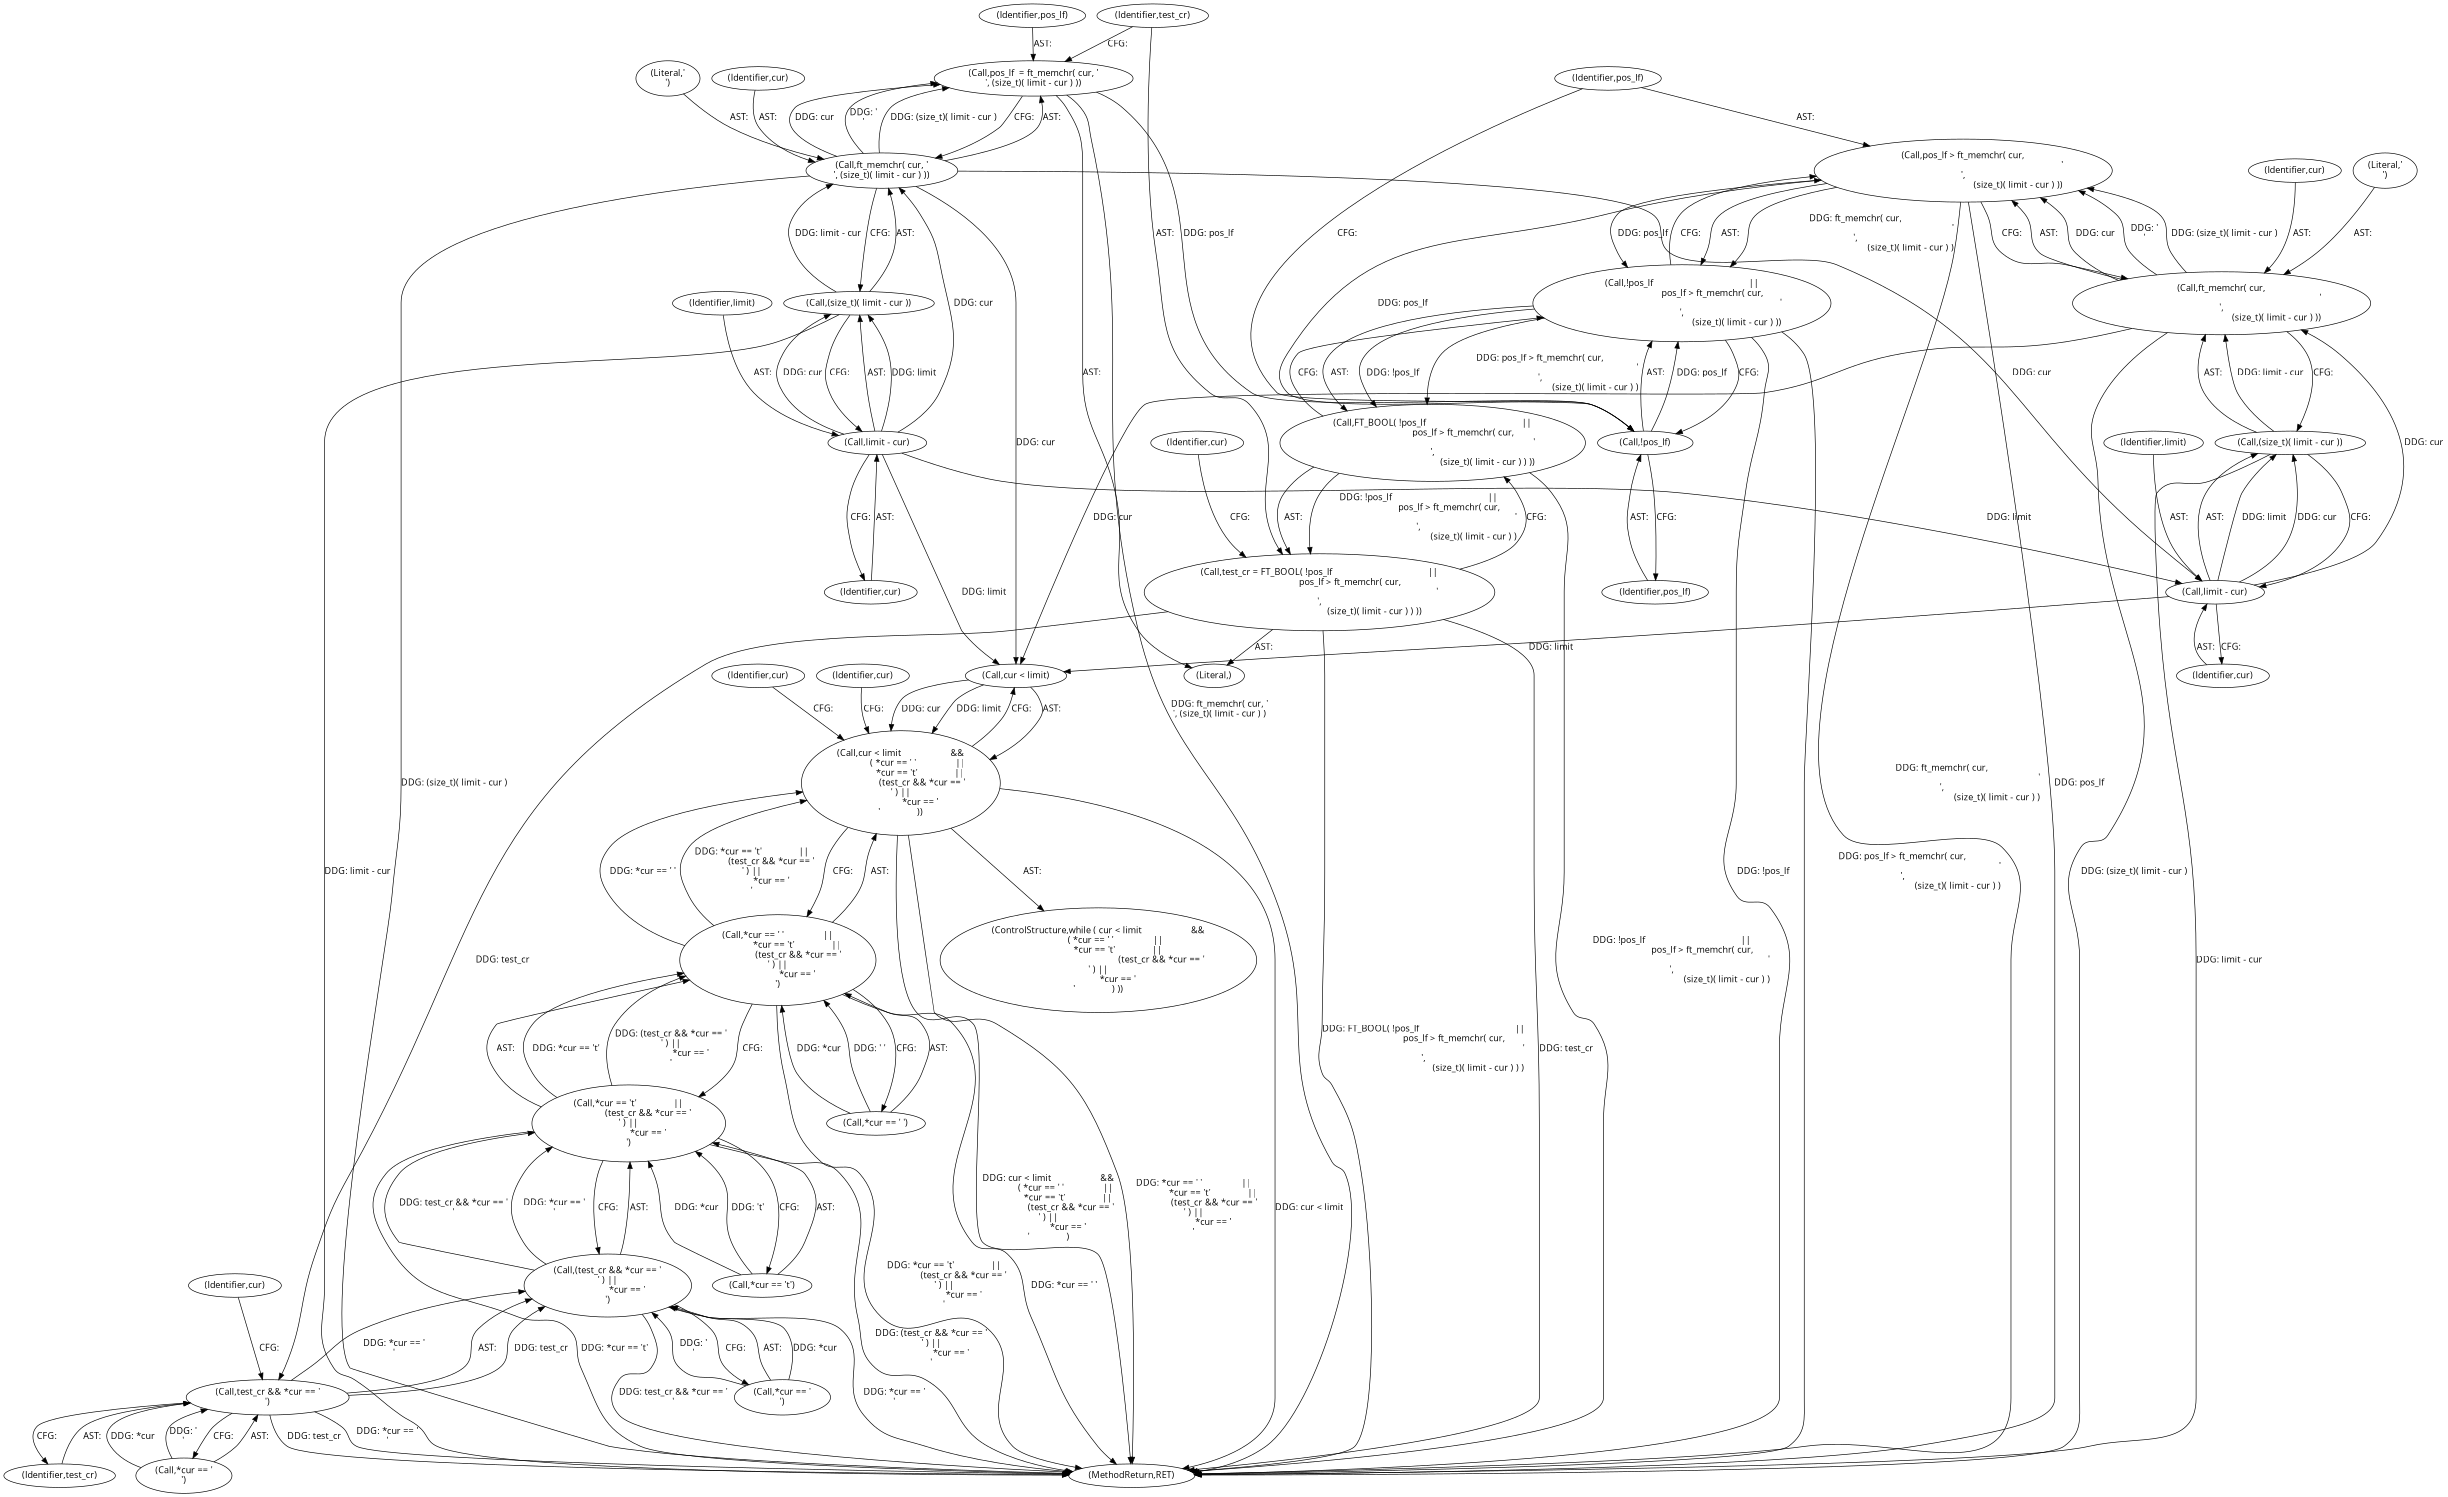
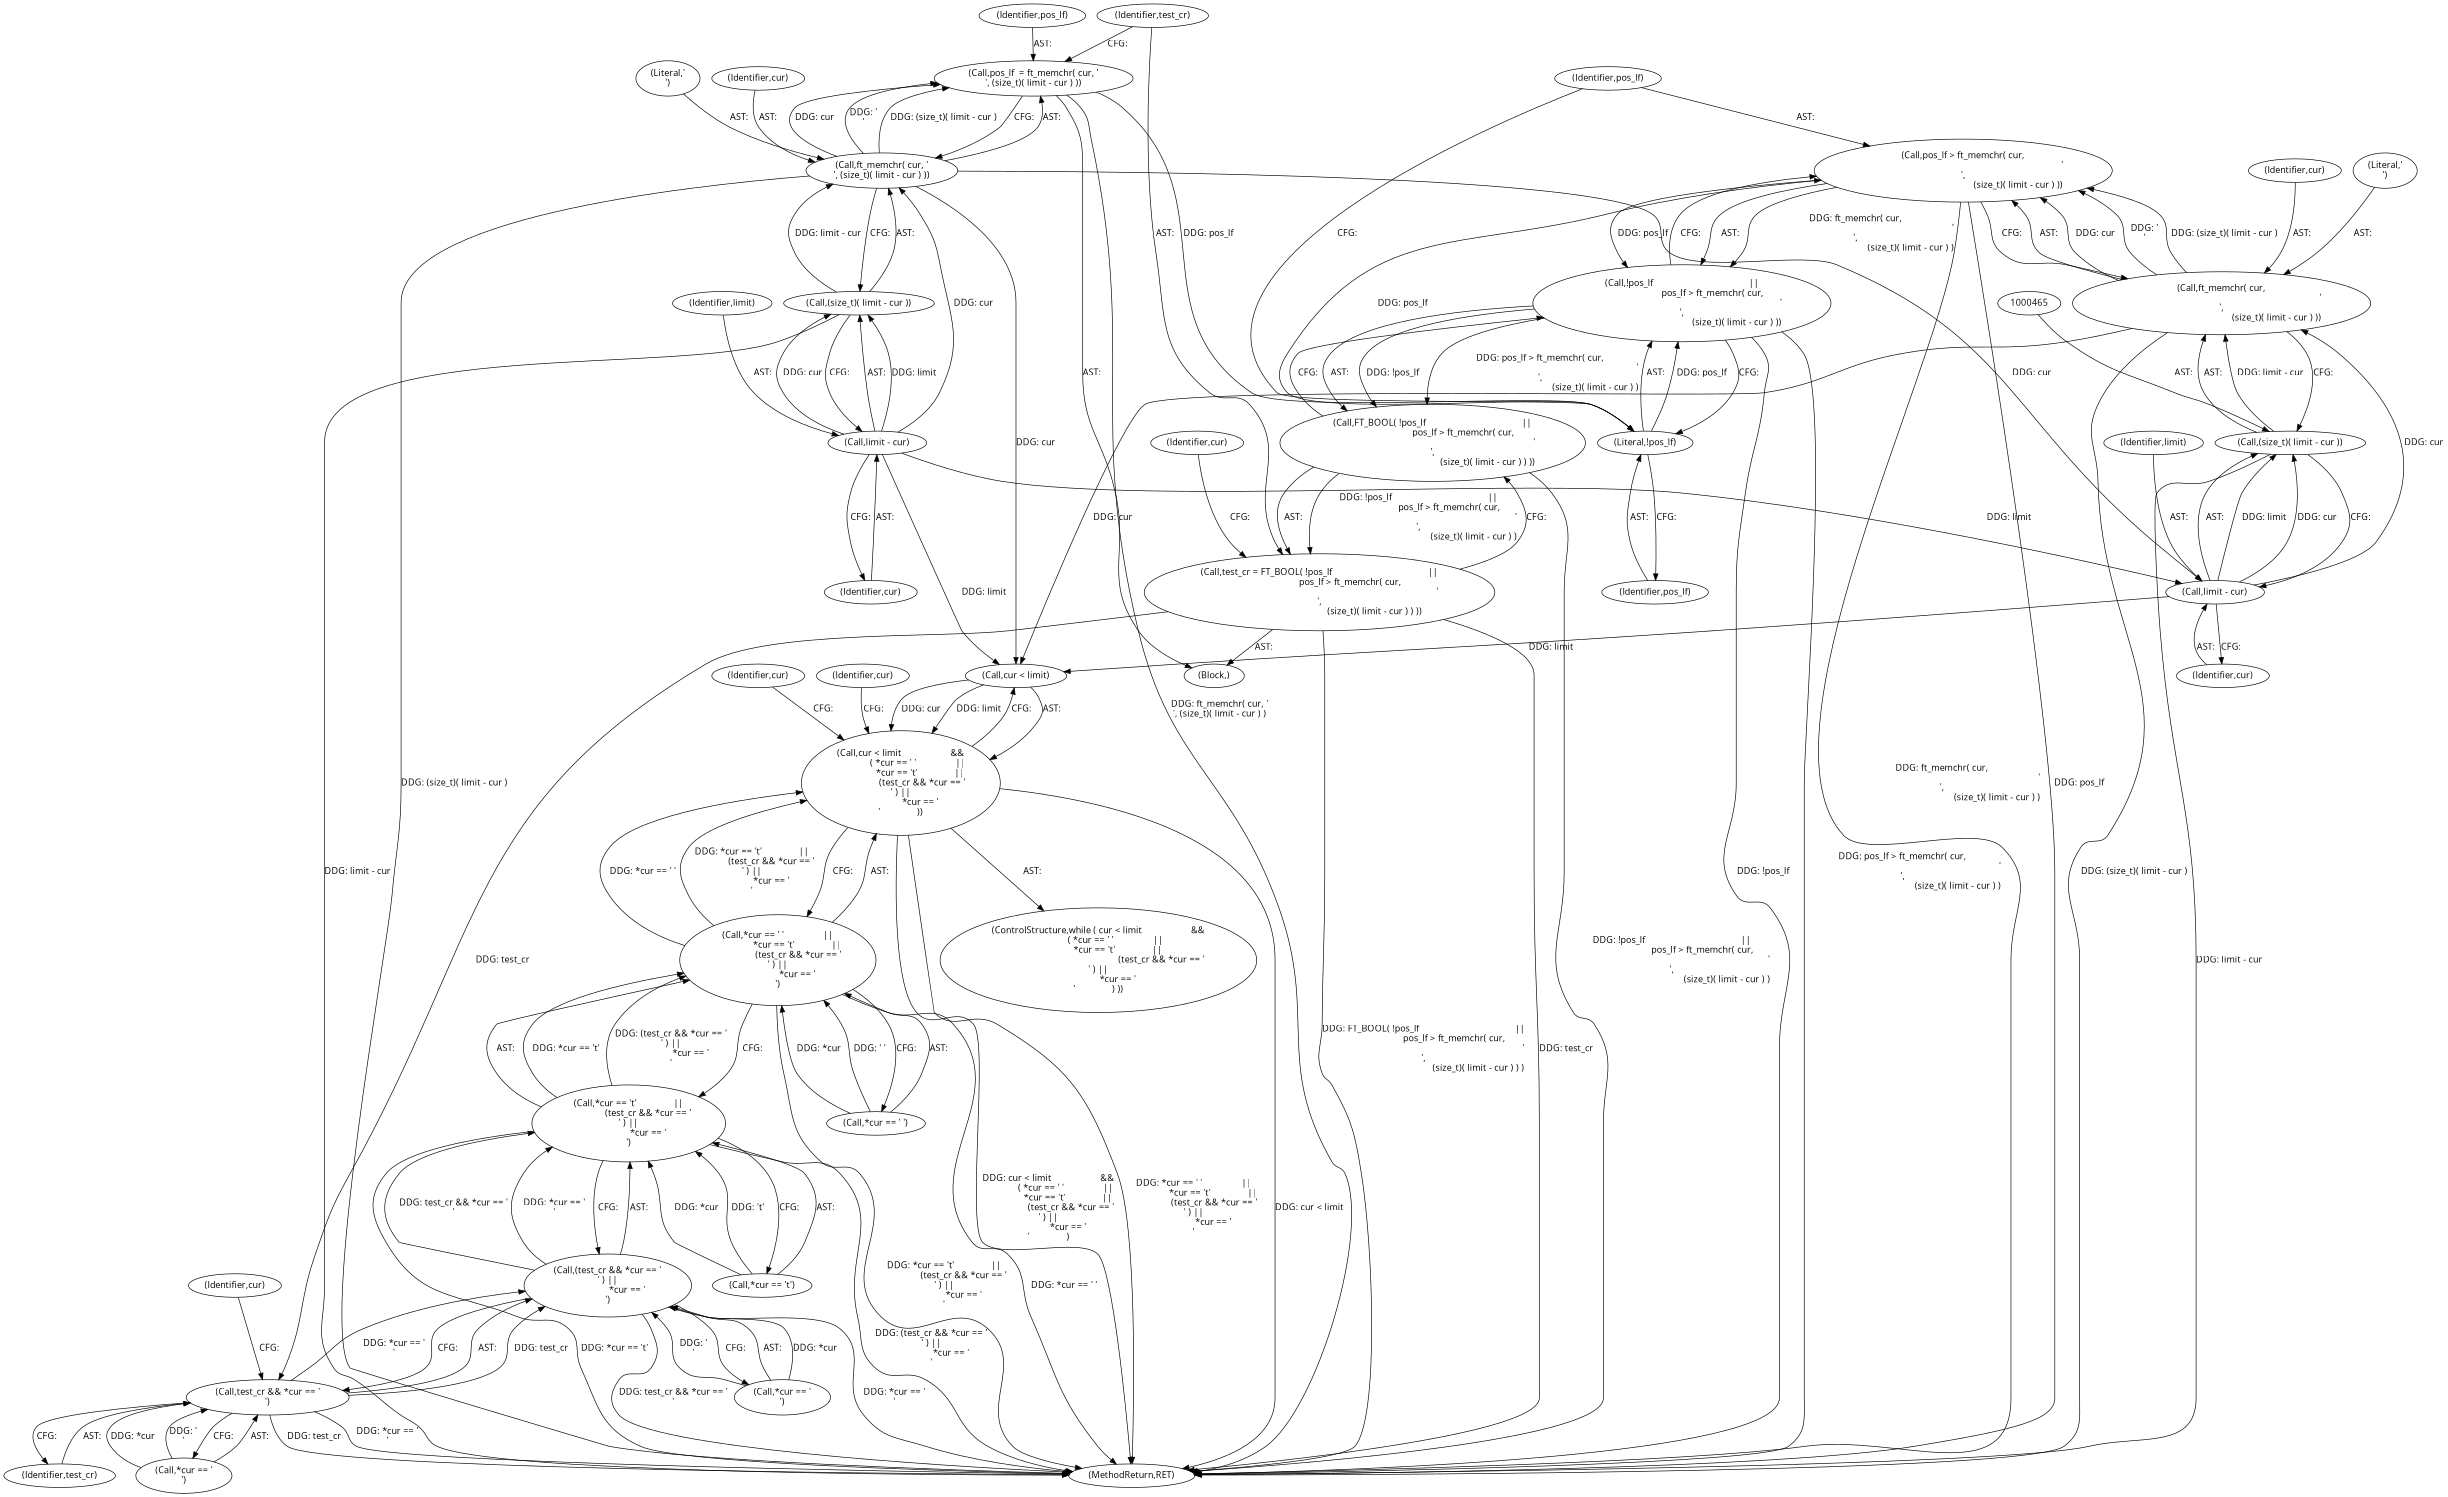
node "1000465": added
node "(Call,!pos_lf)": label "(Call,!pos_lf)" -> "(Literal,!pos_lf)"
node "(Literal,)": label "(Literal,)" -> "(Block,)"
edge "(Call,(test_cr && *cur == ' ' ) || *cur == ' ')" -> "(Call,test_cr && *cur == ' ')": added, label "CFG:"
